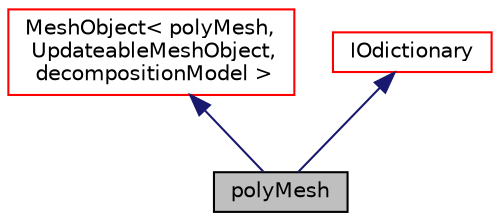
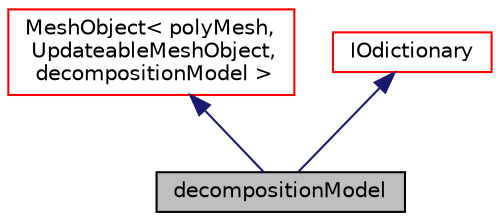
node "polyMesh": label "polyMesh" -> "decompositionModel"
